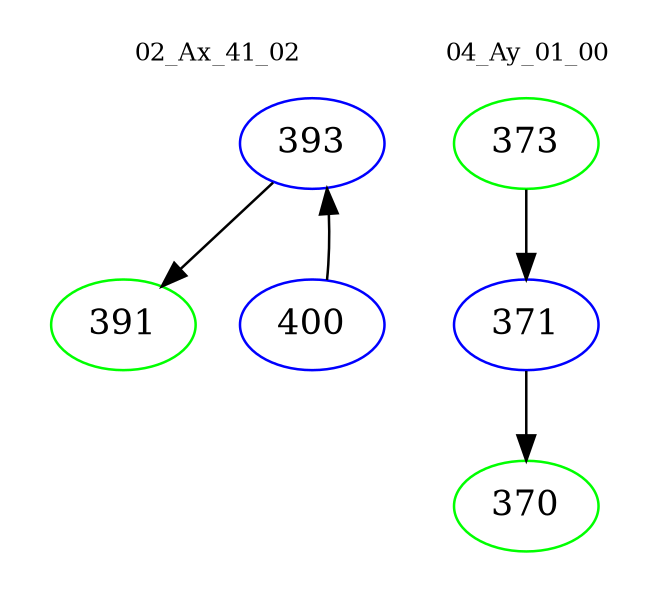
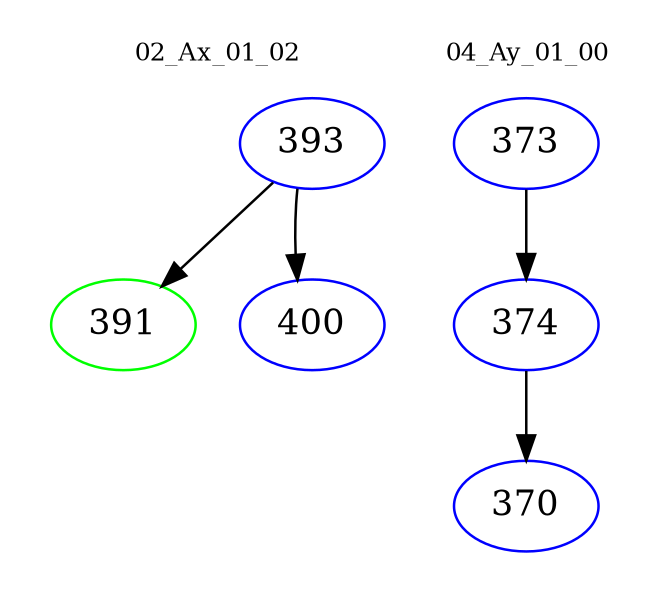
cluster "02_Ax_41_02": label "02_Ax_41_02" -> "02_Ax_01_02"
node "373": color green -> blue
edge "400" -> "393": reversed
node "371": label "371" -> "374"
node "370": color green -> blue
